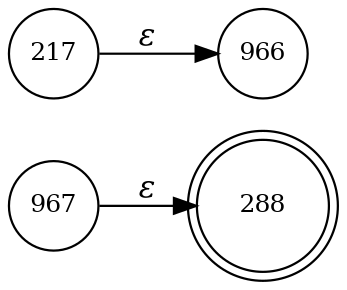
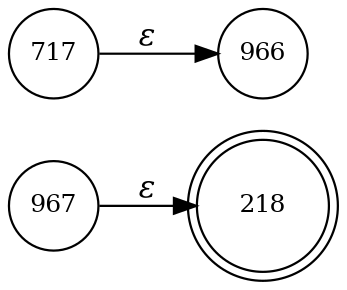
node "217": label "217" -> "717"
node "288": label "288" -> "218"
